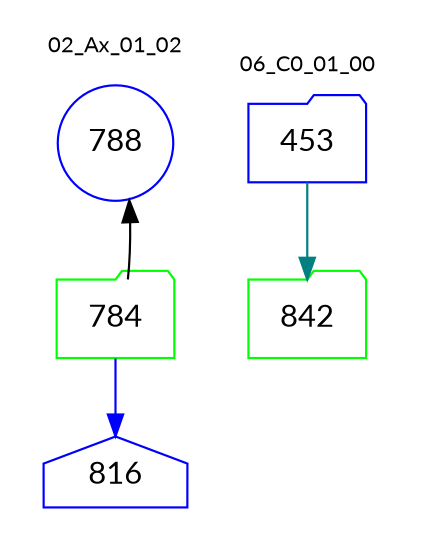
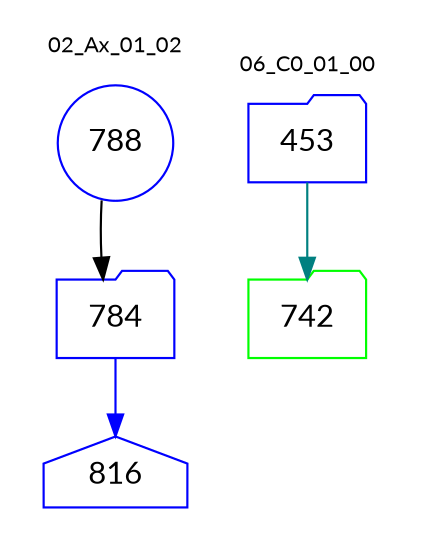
edge "784" -> "788": reversed
node "784": color green -> blue
node "842": label "842" -> "742"
